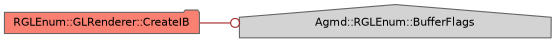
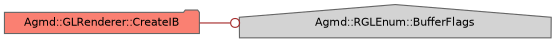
node "RGLEnum::GLRenderer::CreateIB": label "RGLEnum::GLRenderer::CreateIB" -> "Agmd::GLRenderer::CreateIB"
